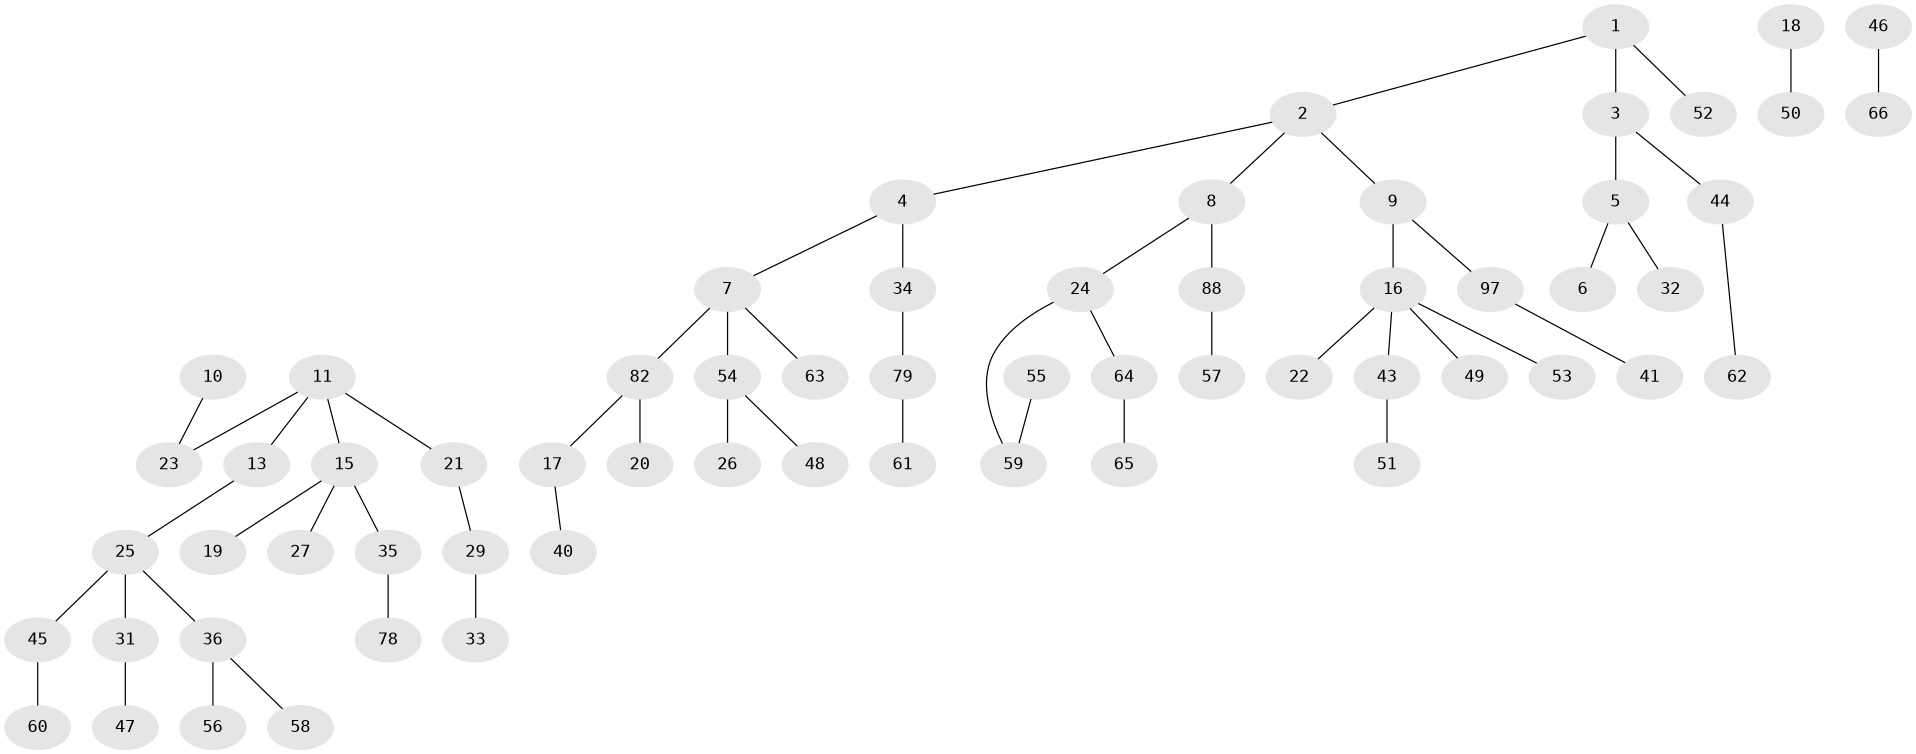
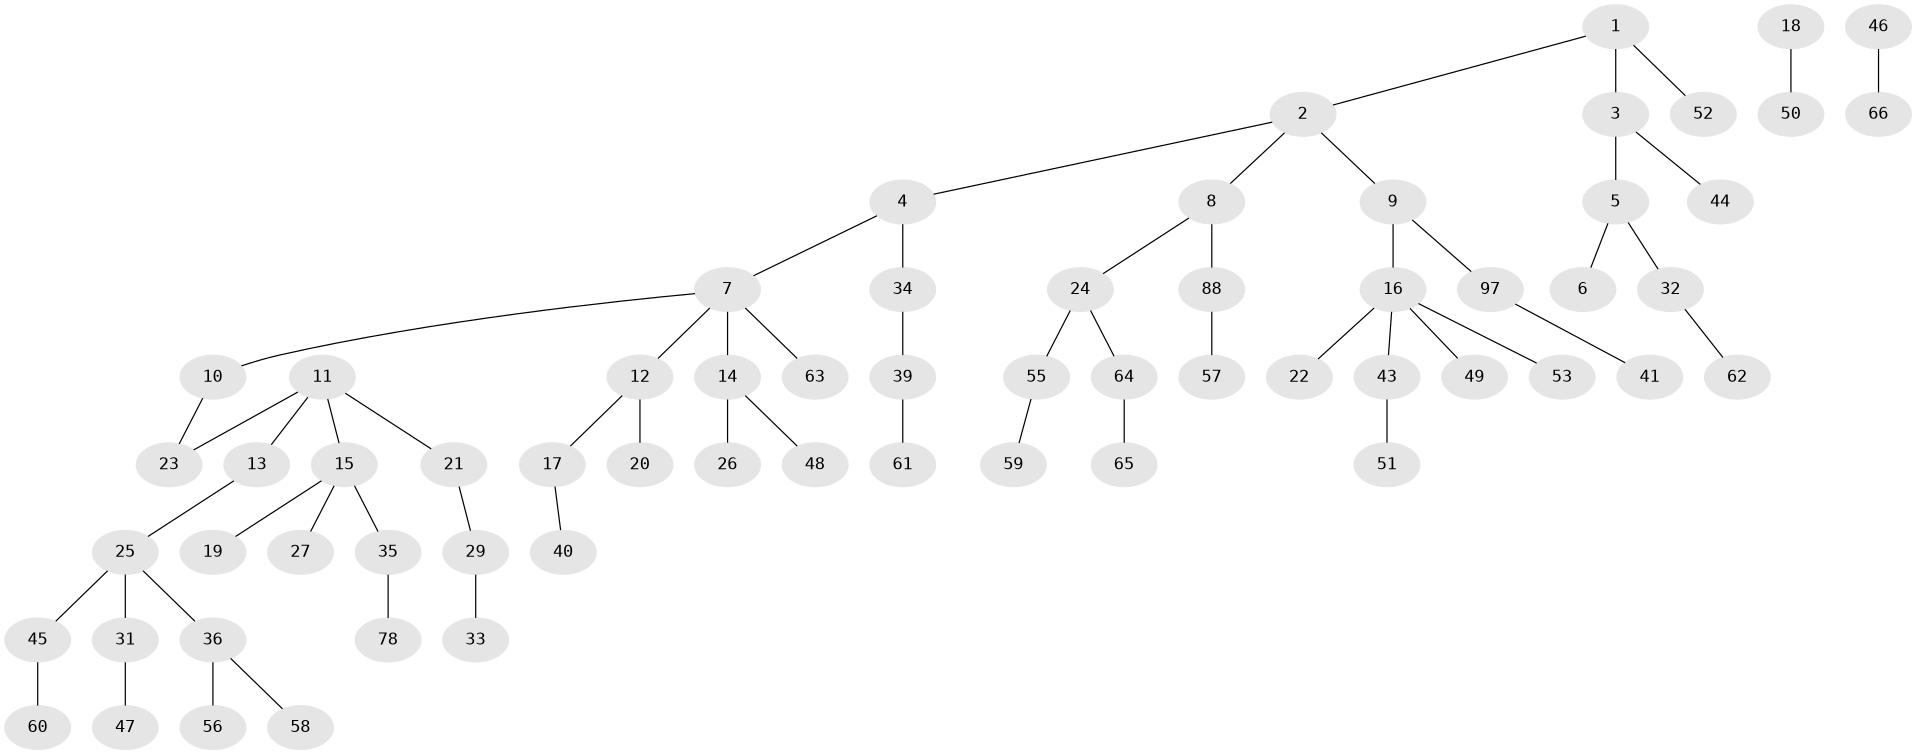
edge "44" -- "62": now "32" -- "62"
edge "7" -- "10": added
edge "24" -- "59": now "24" -- "55"
node "82": label "82" -> "12"
node "54": label "54" -> "14"
node "79": label "79" -> "39"
